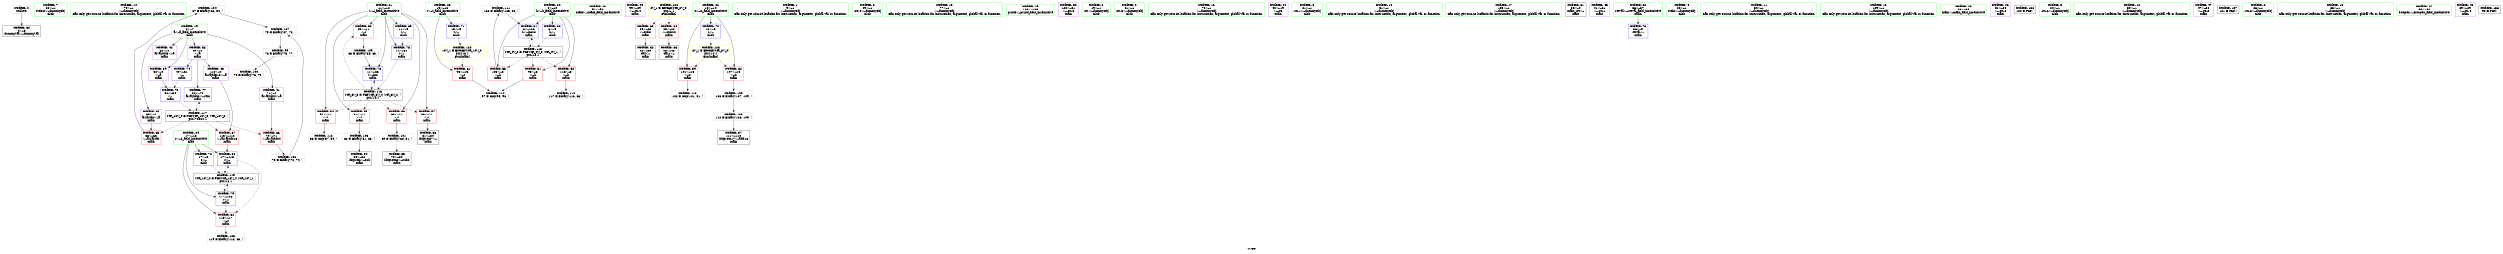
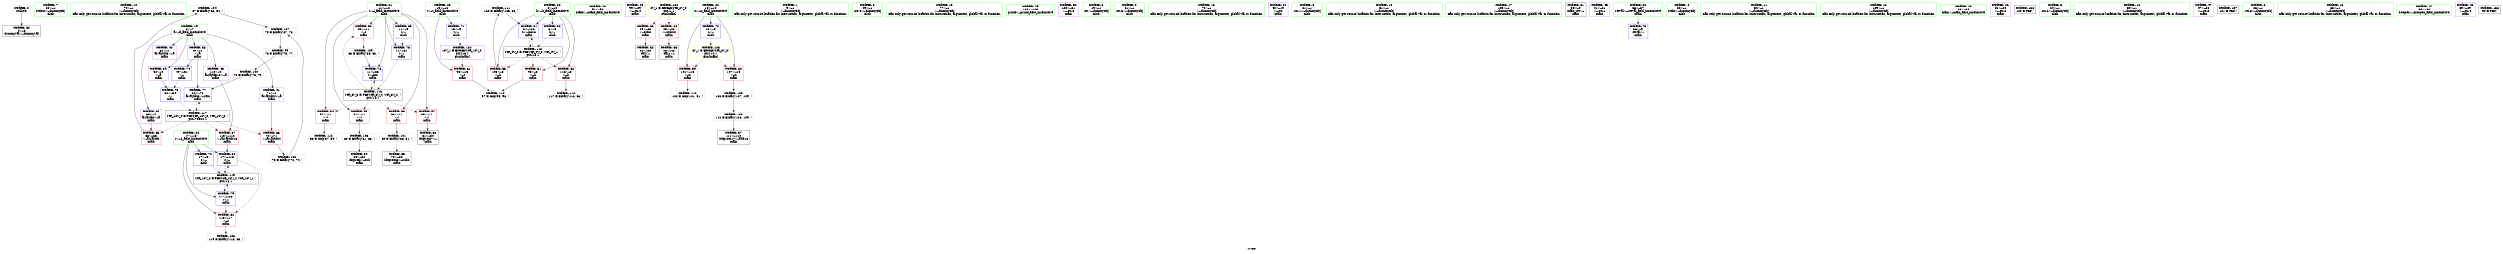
node "NodeID: 124": color yellow -> purple
edge "NodeID: 38" -> "NodeID: 43": now "NodeID: 19" -> "NodeID: 43"
edge "NodeID: 100" -> "NodeID: 77": added
